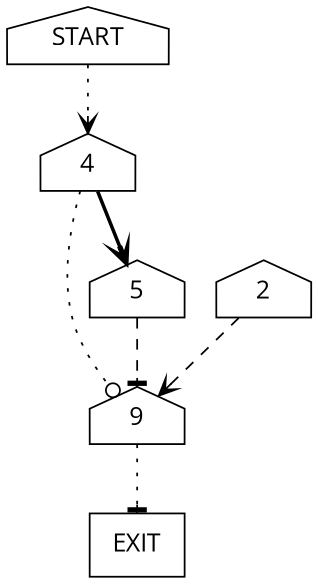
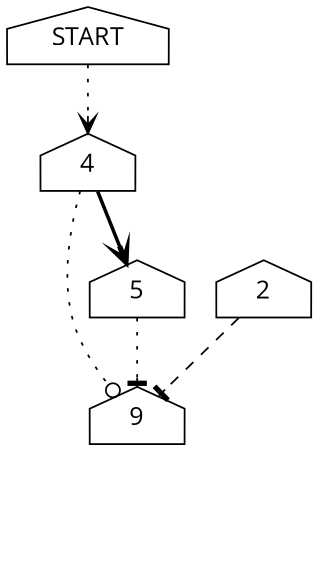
edge "5" -> "9": style dashed -> dotted
edge "2" -> "9": arrowhead vee -> tee
node "EXIT": removed
